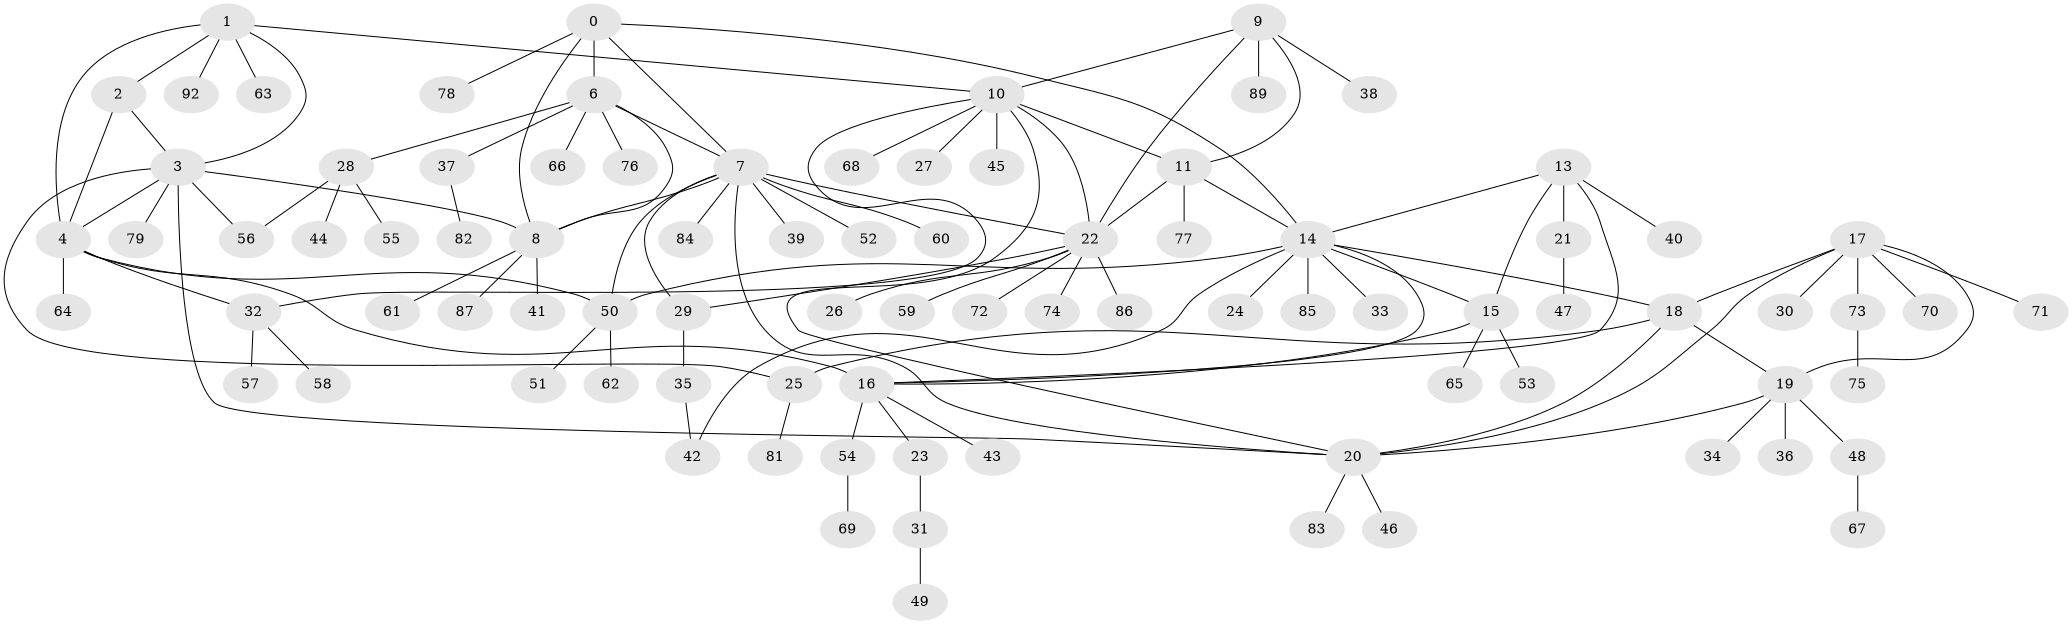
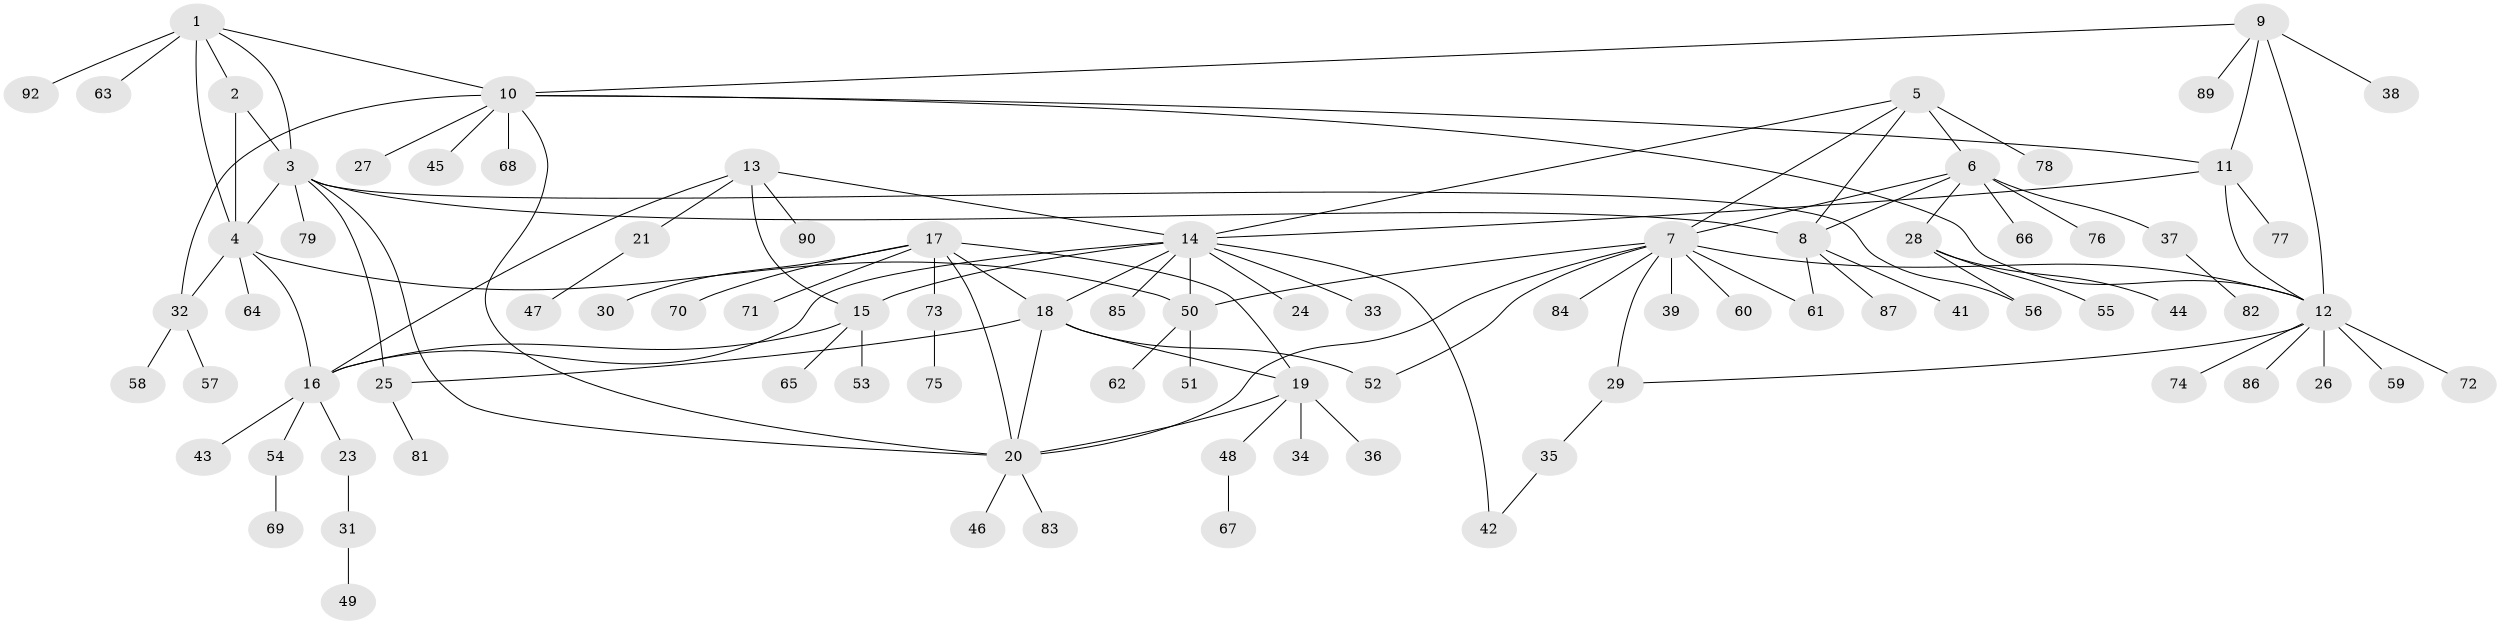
node "0": label "0" -> "5"
edge "7" -- "8": now "7" -- "61"
node "22": label "22" -> "12"
node "40": label "40" -> "90"
edge "18" -- "52": added
